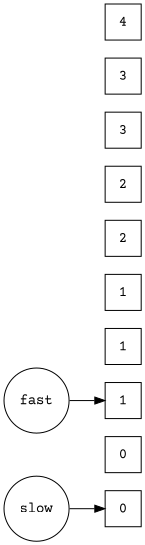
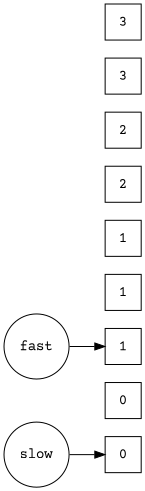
node "4": removed
